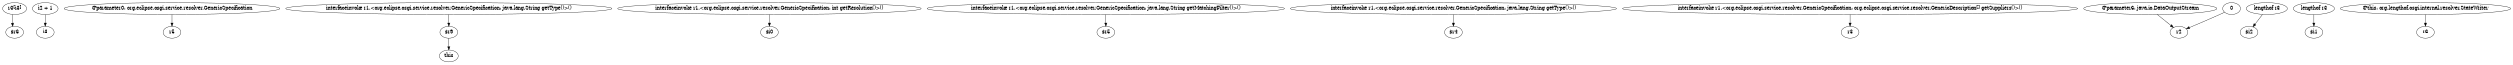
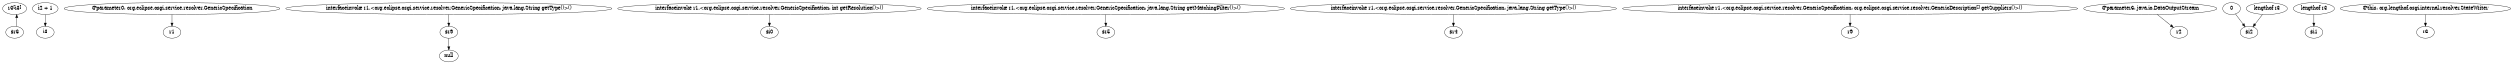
edge "r3[i3]" -> "$r6": reversed
edge "0" -> "r2": now "0" -> "$i2"
node "r5": label "r5" -> "r1"
node "r3": label "r3" -> "r9"
node "this": label "this" -> "null"
